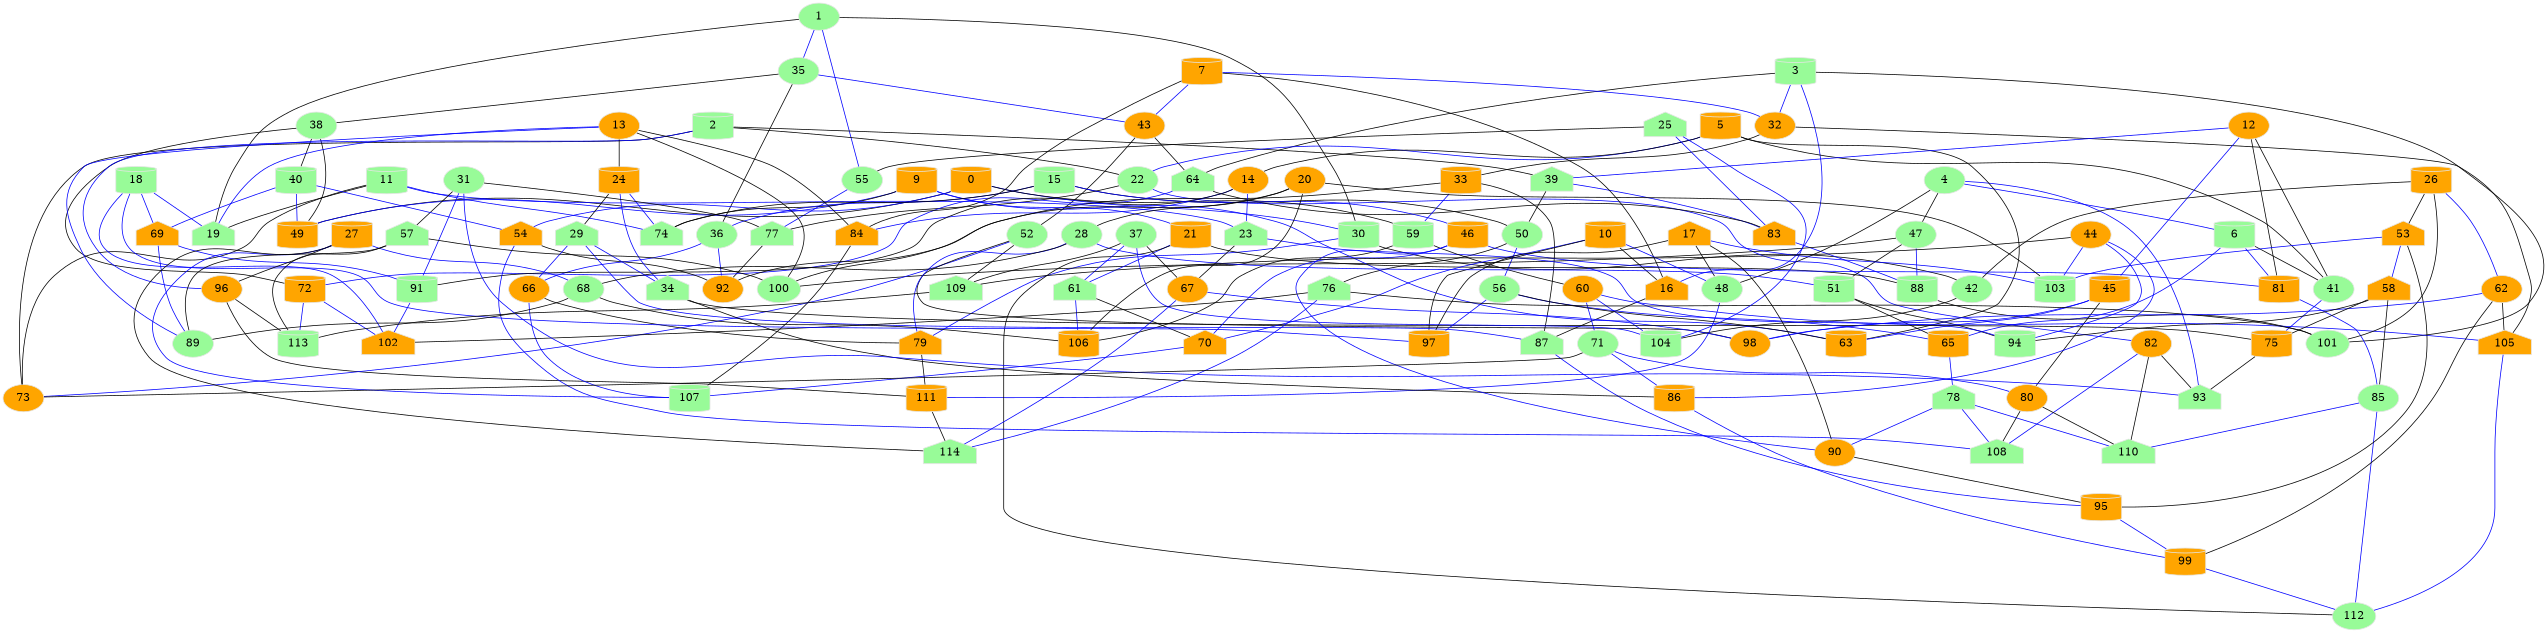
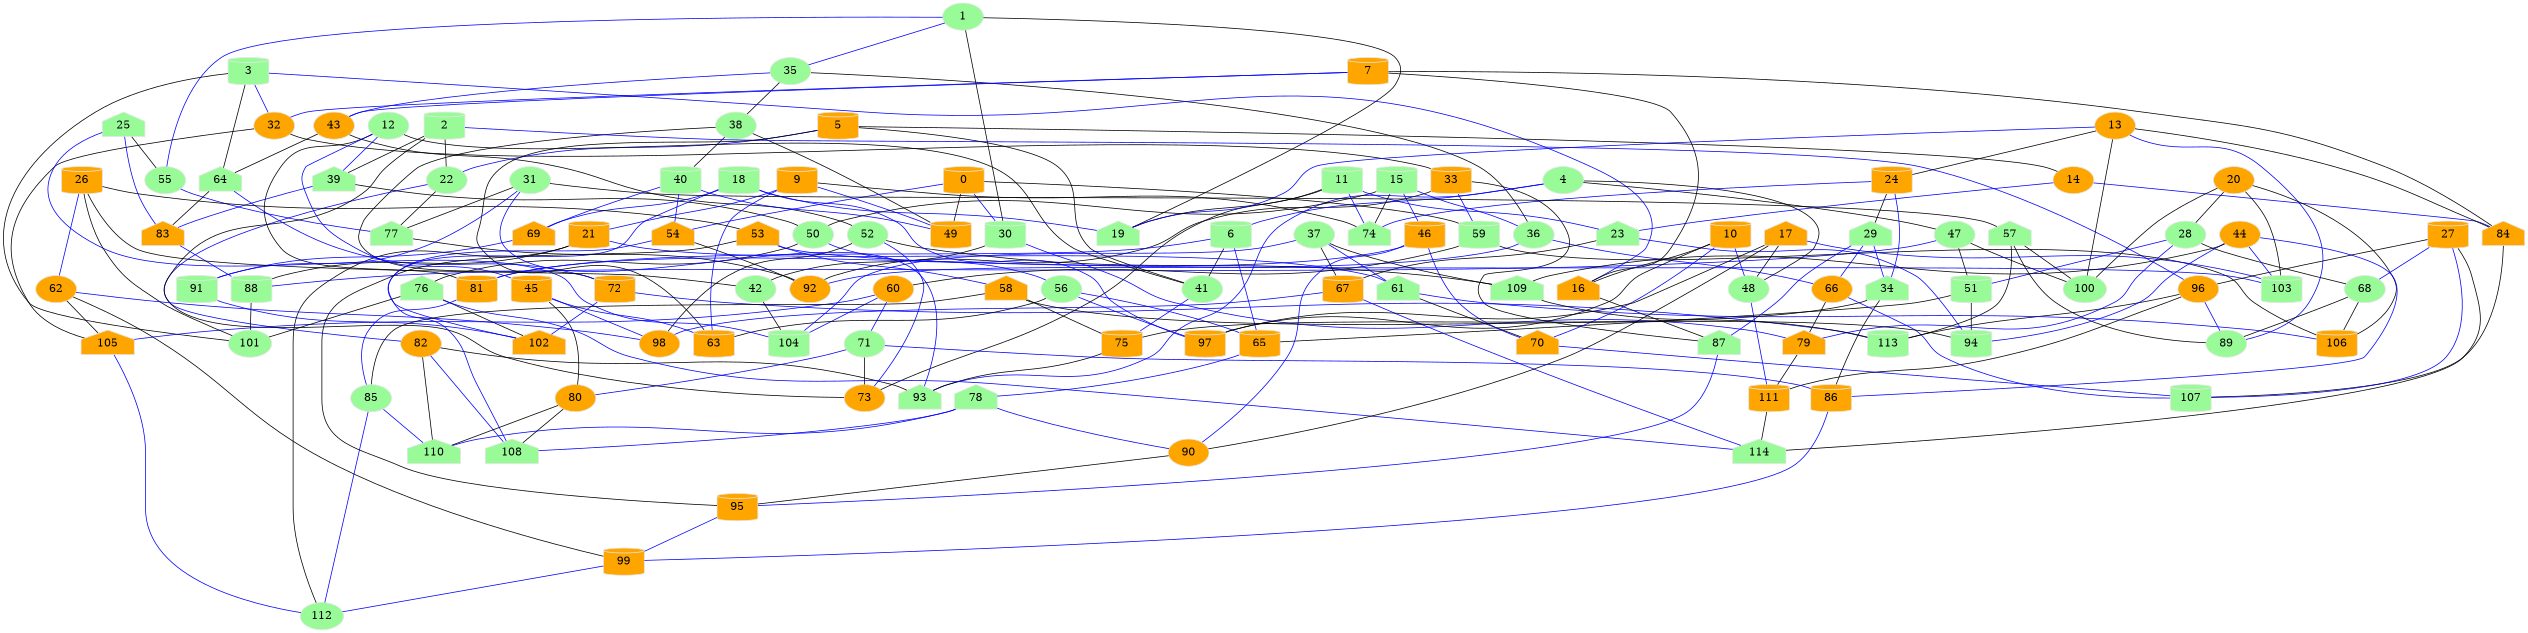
node "12": fillcolor orange -> palegreen
edge "14" -- "91": removed
node "67": shape ellipse -> cylinder
edge "69" -- "89": now "96" -- "89"
